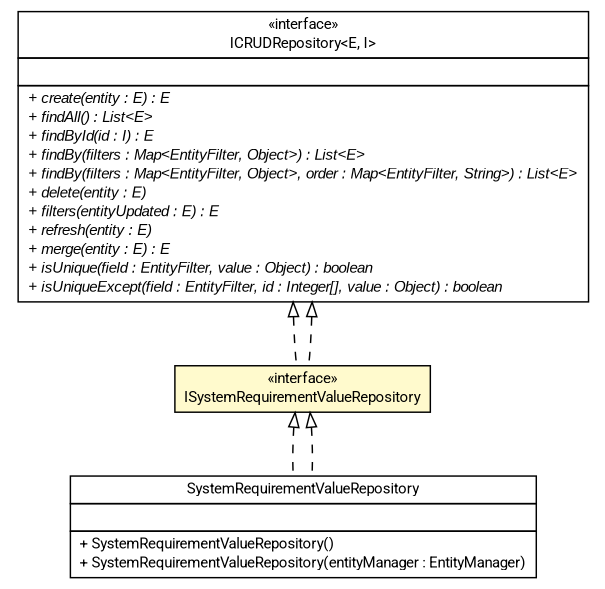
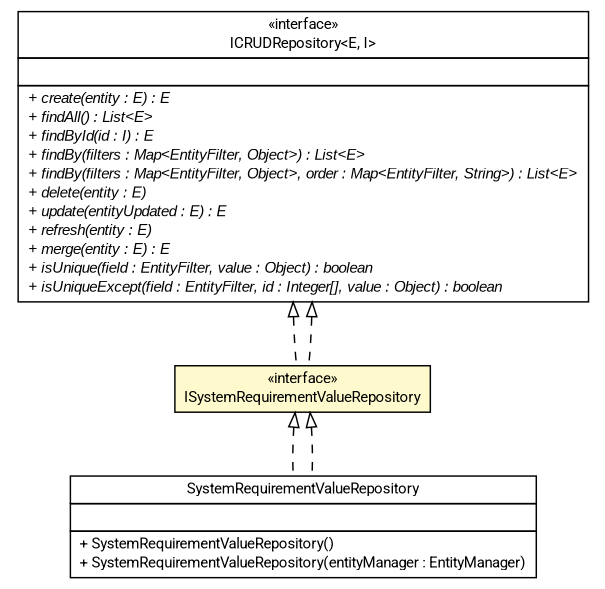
node "ICRUDRepository<E, I>": text "+ filters(entityUpdated : E) : E" -> "+ update(entityUpdated : E) : E"
